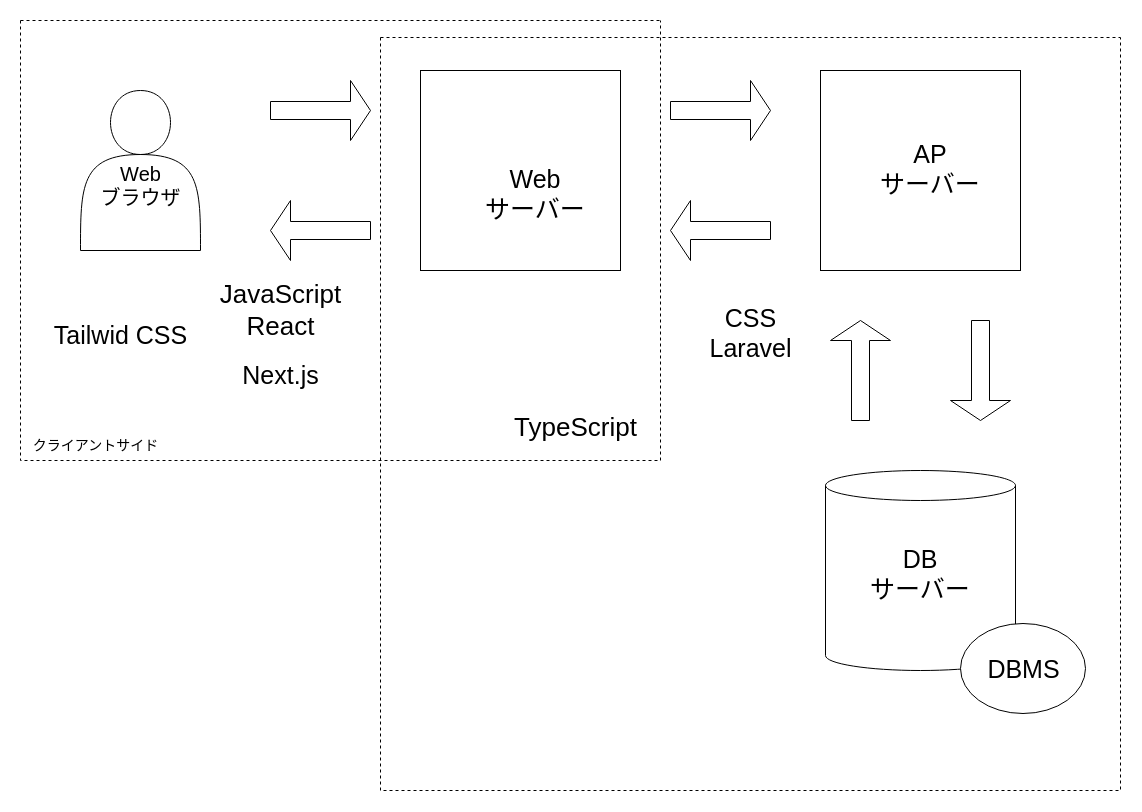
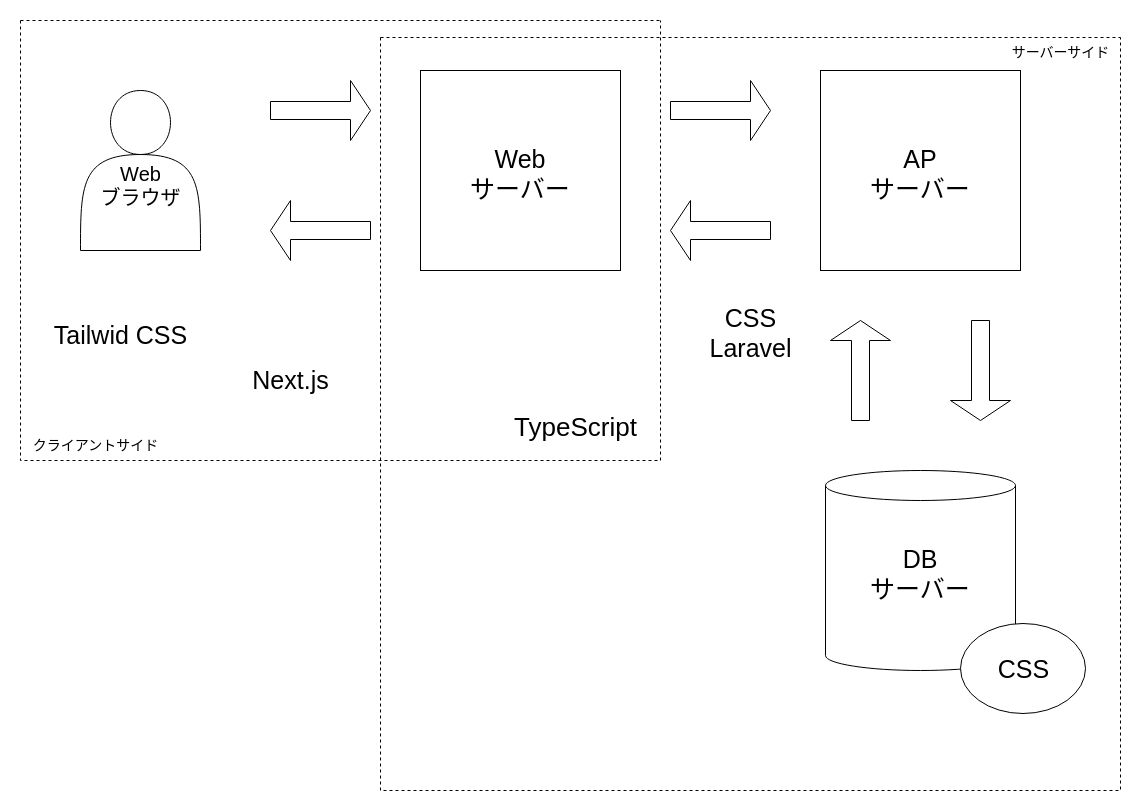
node "サーバーサイド": added
node "AP サーバー": moved (931, 168) -> (921, 173)
node "Webサーバー": moved (536, 193) -> (521, 173)
node "JavaScriptReact": removed
node "Next.js": moved (281, 375) -> (291, 380)
node "DBMS": label "DBMS" -> "CSS"
